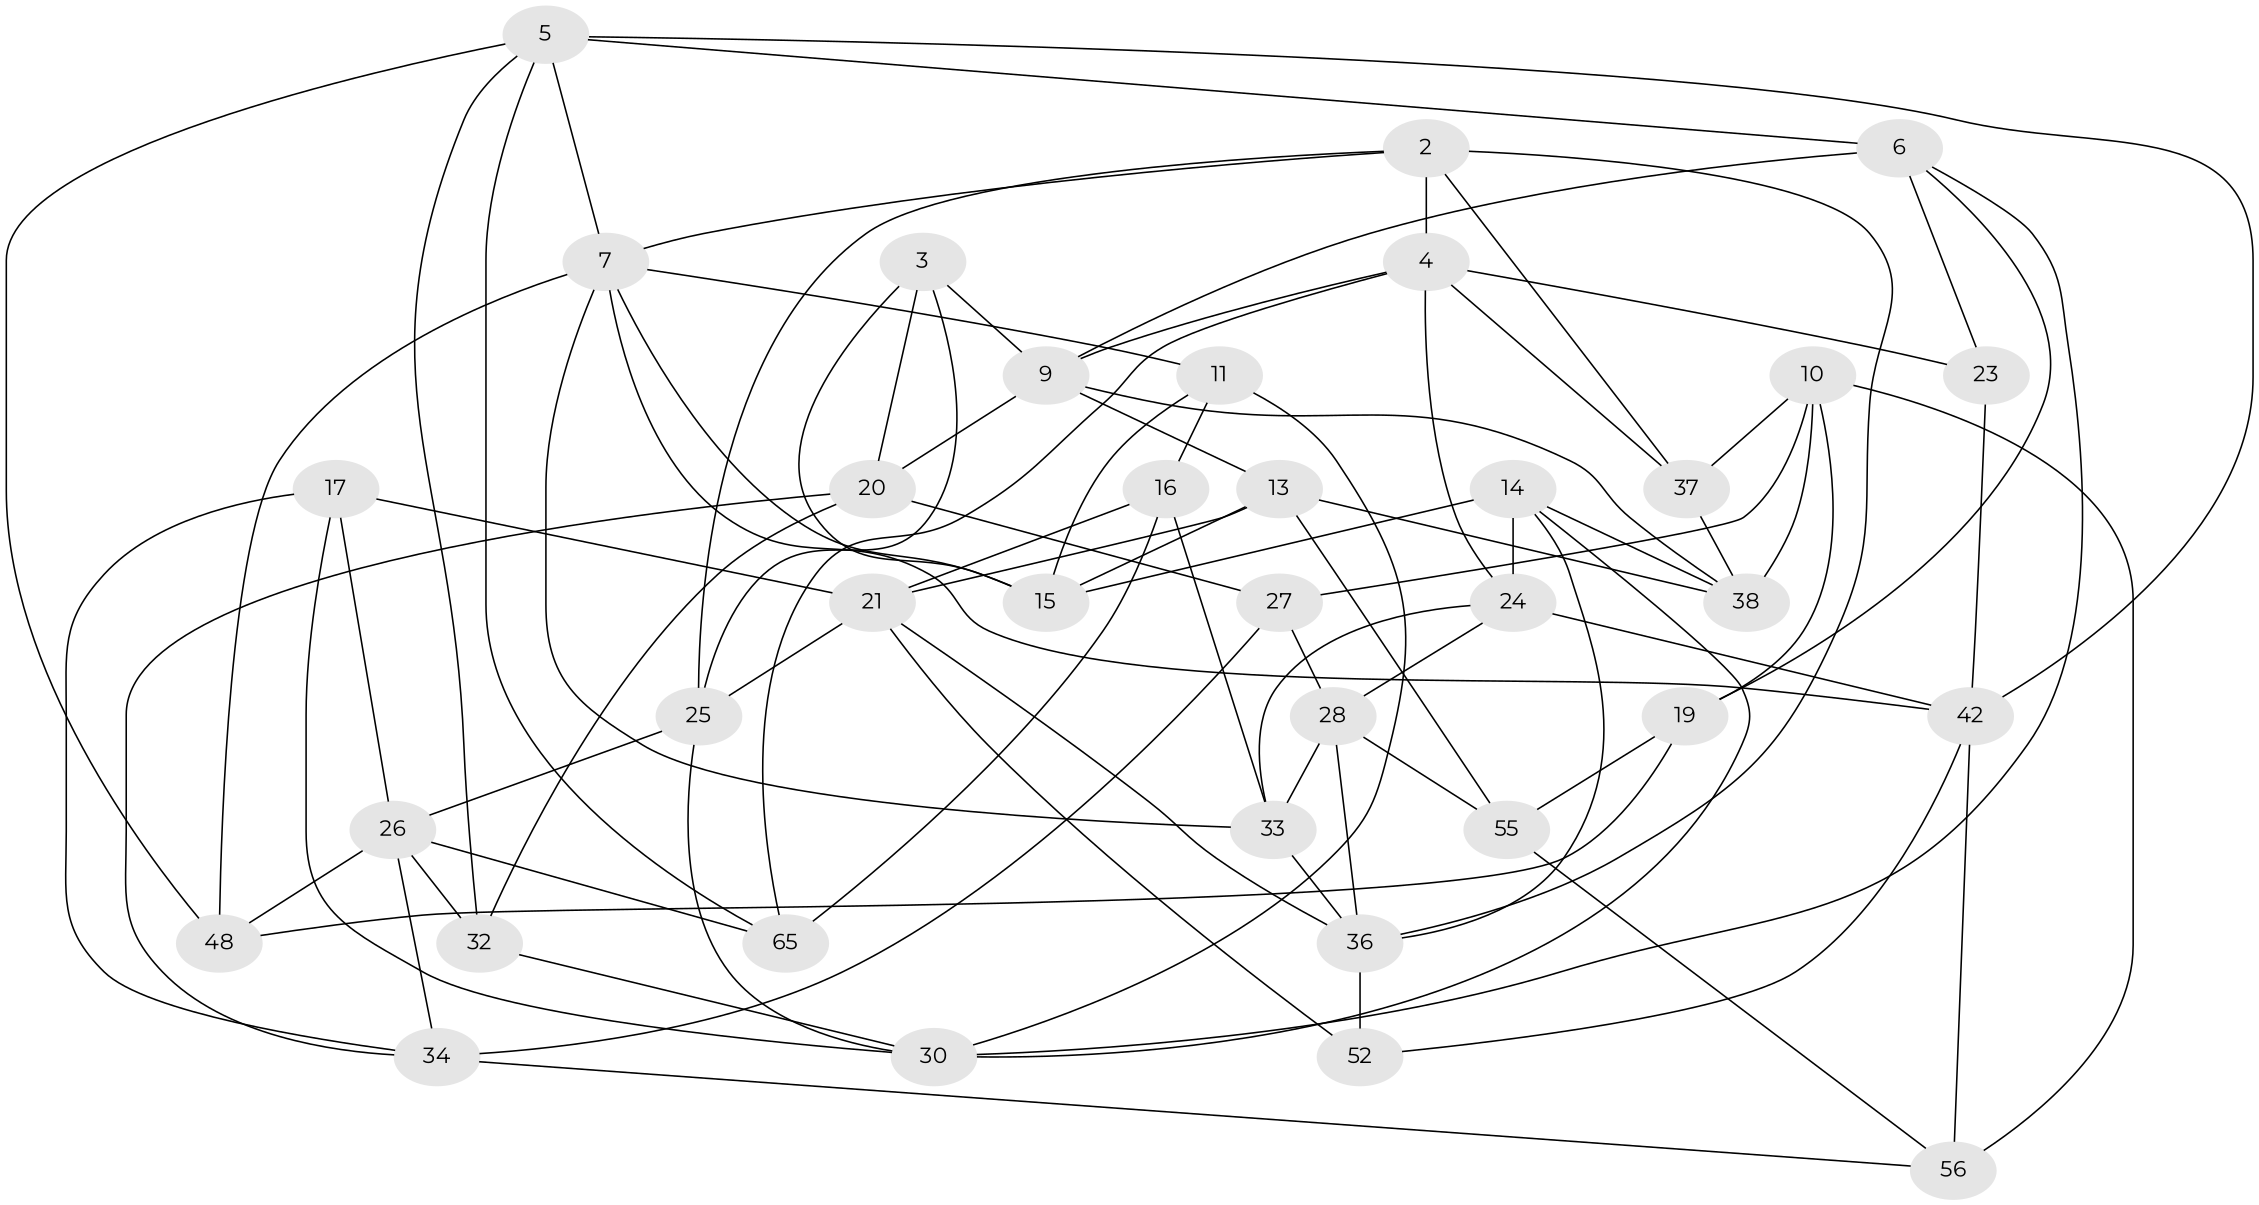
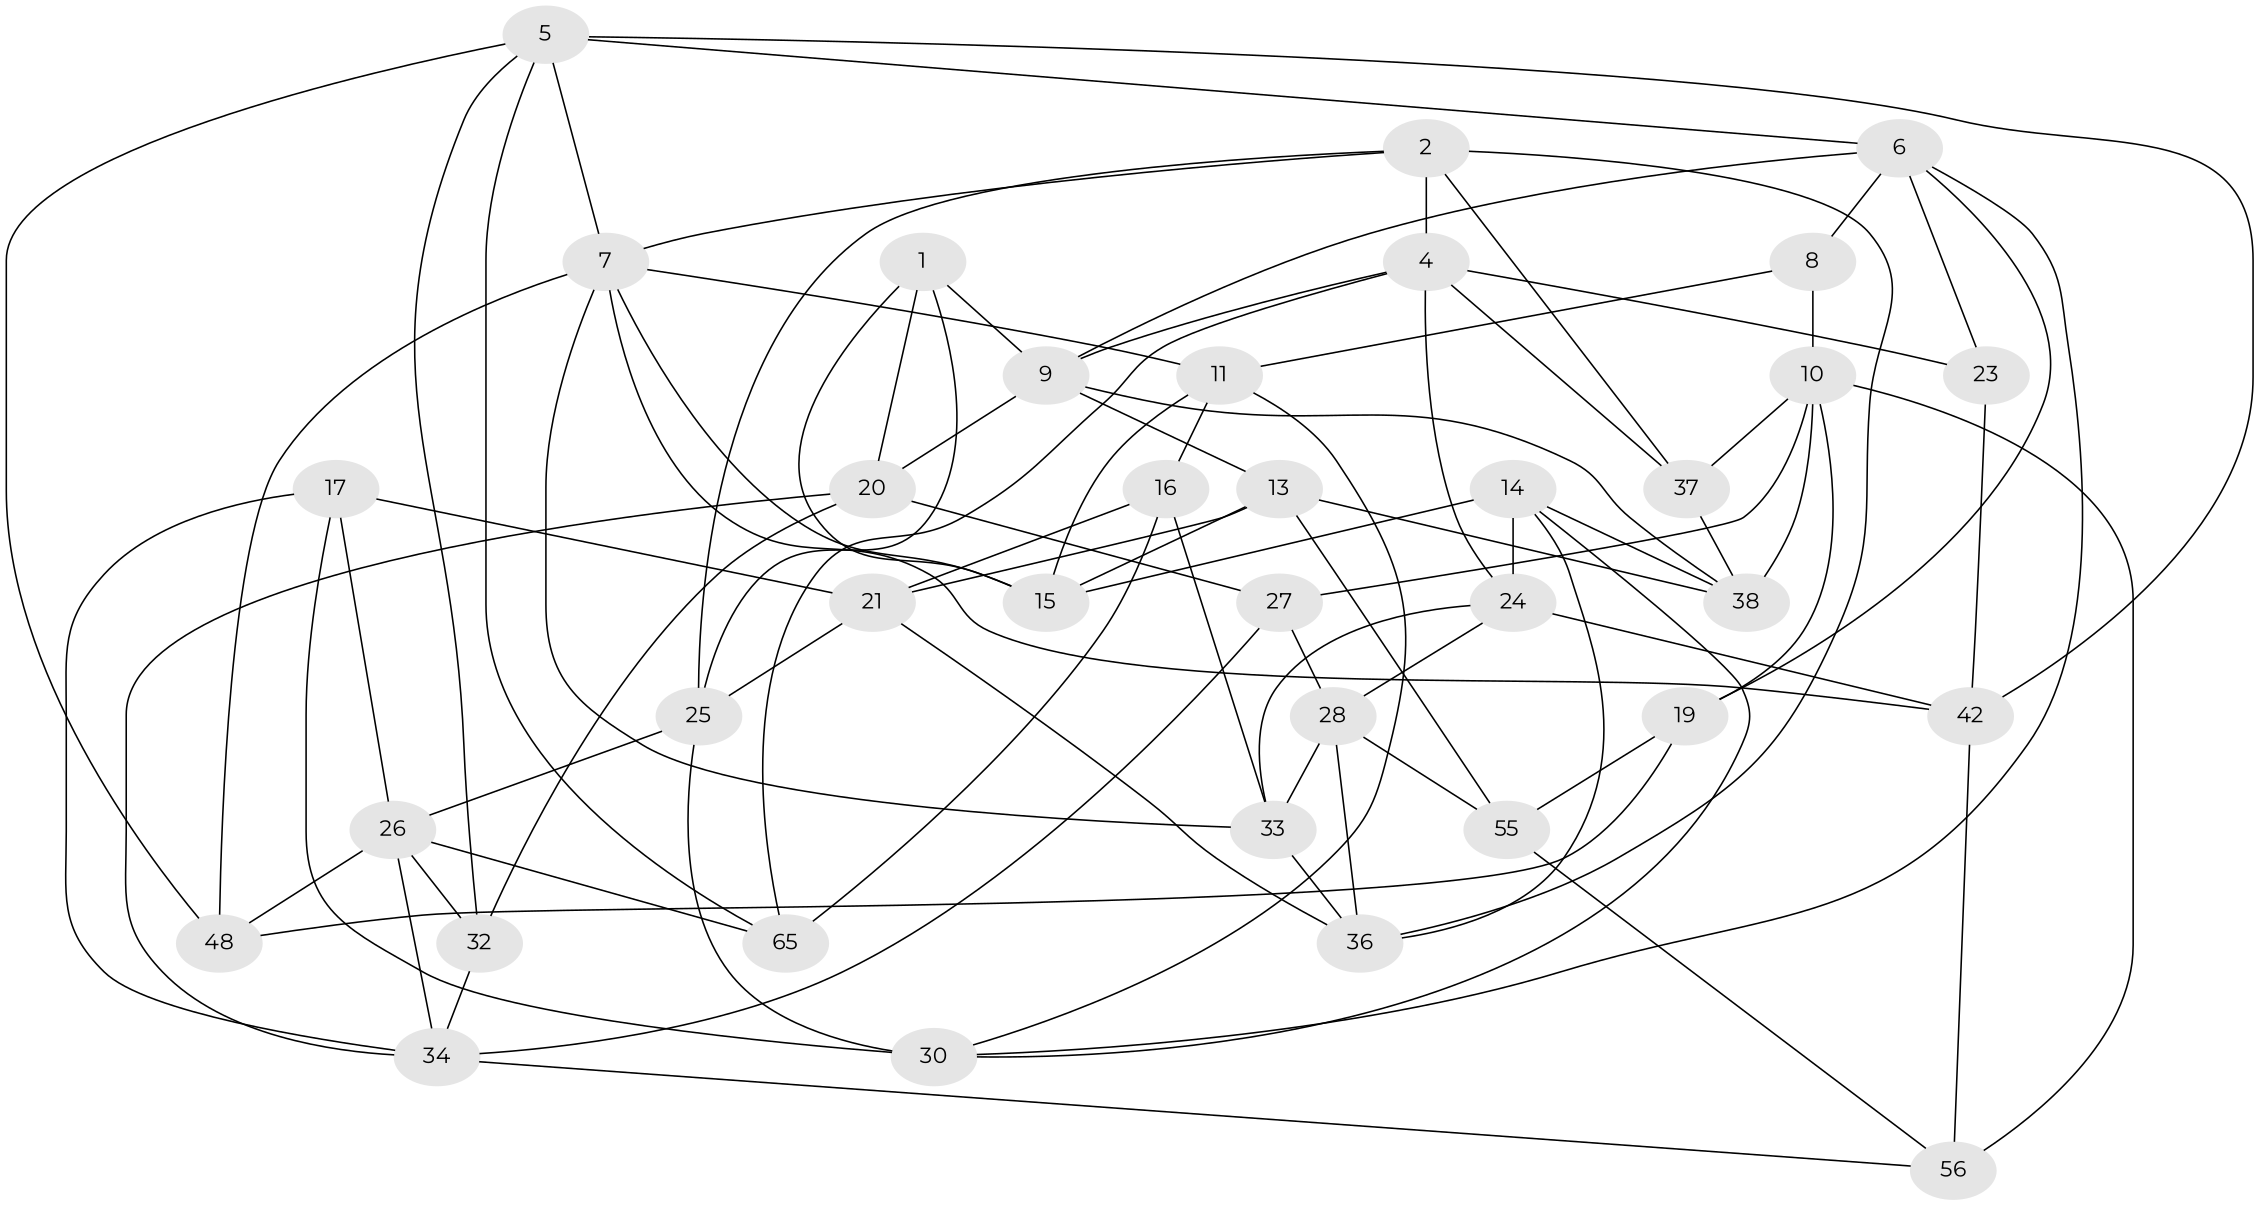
node "3": label "3" -> "1"
node "8": added
edge "32" -- "30": now "32" -- "34"
node "52": removed
